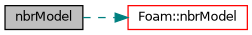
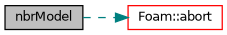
node "Foam::nbrModel": label "Foam::nbrModel" -> "Foam::abort"
